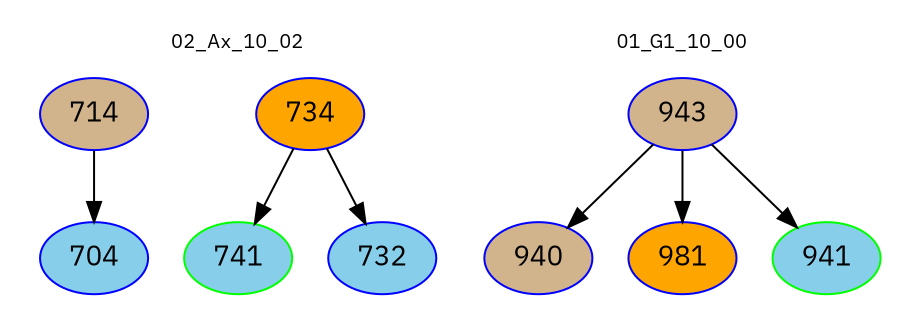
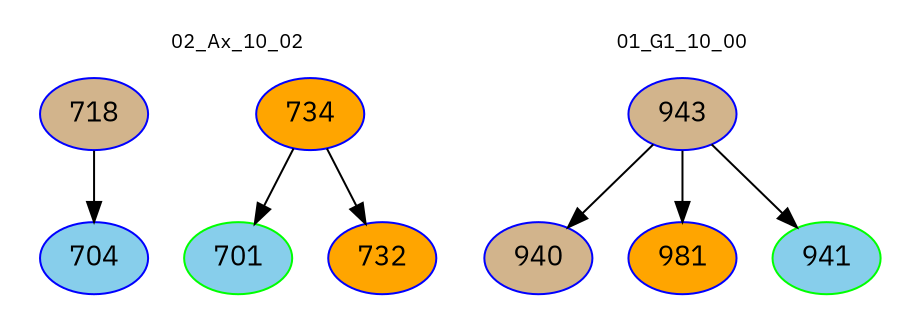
node "714": label "714" -> "718"
node "741": label "741" -> "701"
node "732": fillcolor skyblue -> orange
